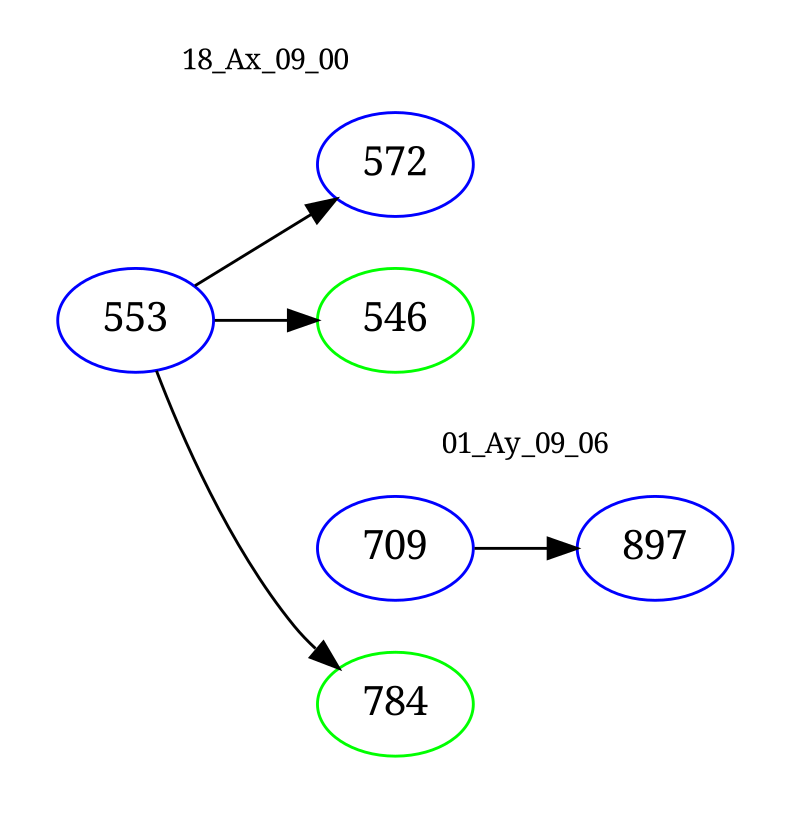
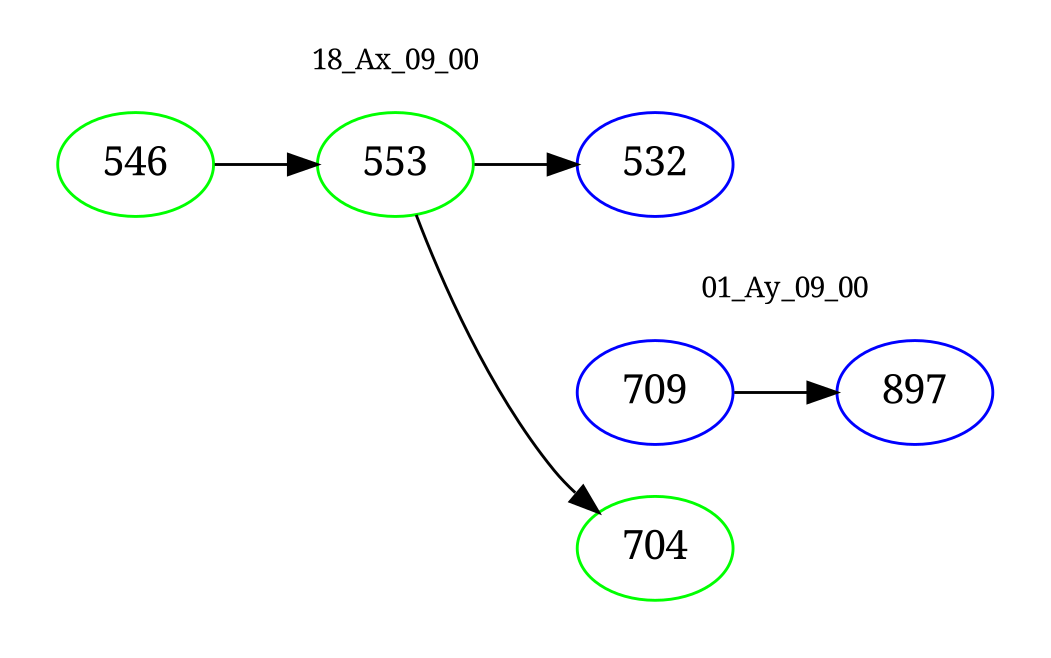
node "572": label "572" -> "532"
node "553": color blue -> green
edge "553" -> "546": reversed
cluster "01_Ay_09_06": label "01_Ay_09_06" -> "01_Ay_09_00"
node "784": label "784" -> "704"
